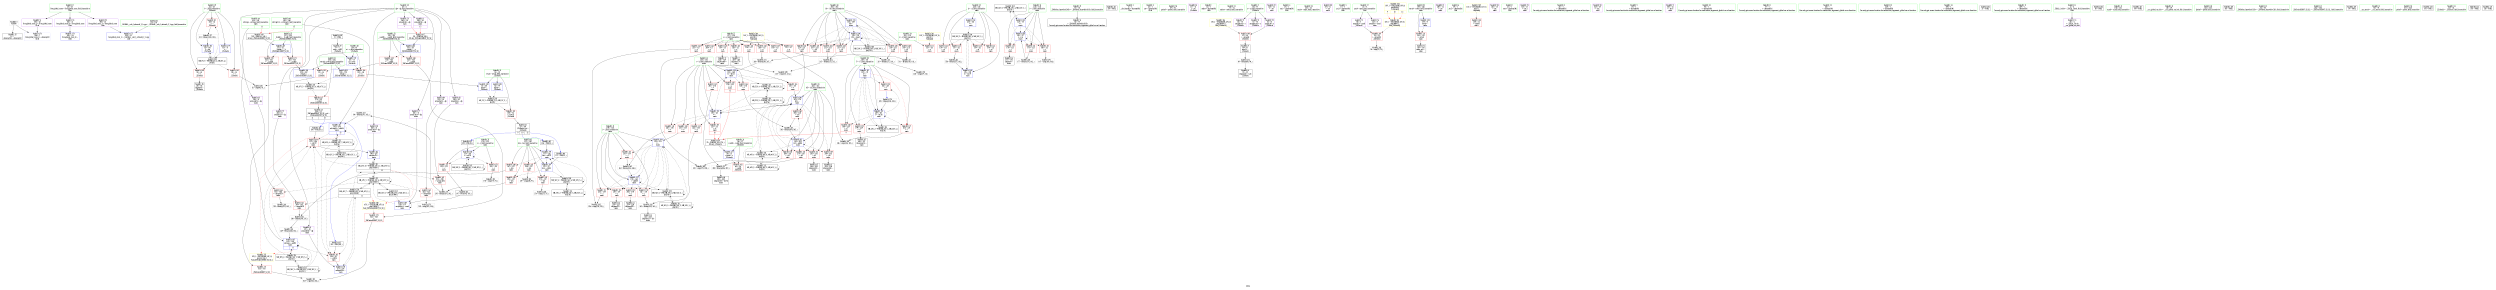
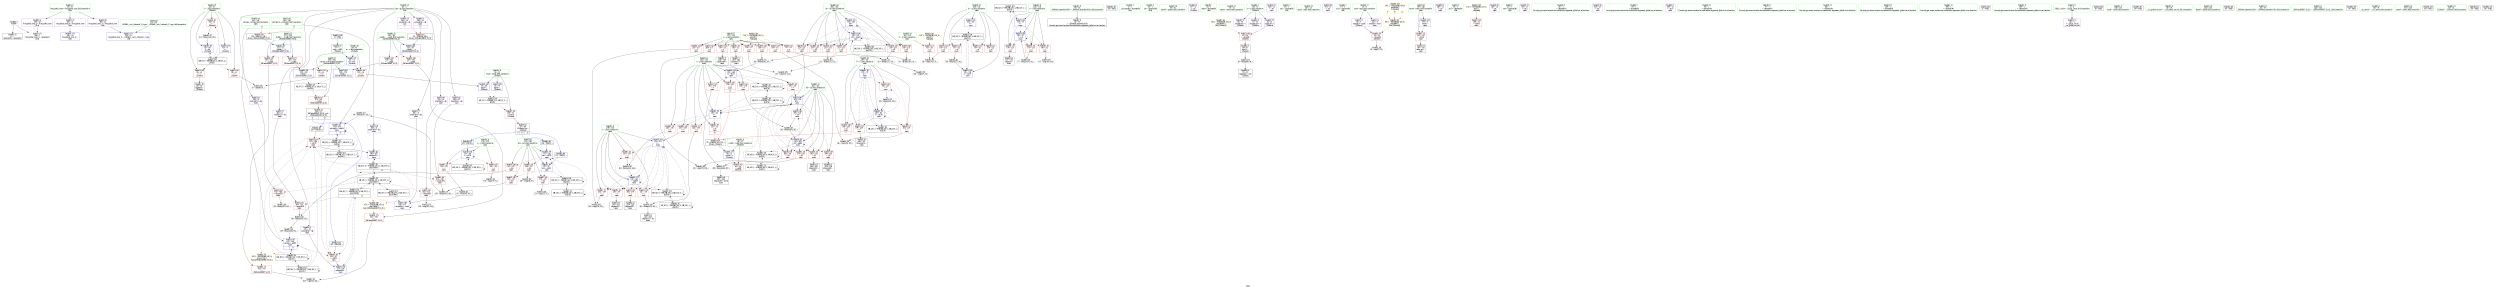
node "NodeID: 290": added
